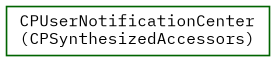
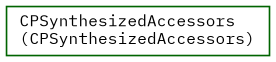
node "CPUserNotificationCenter (CPSynthesizedAccessors)": label "CPUserNotificationCenter (CPSynthesizedAccessors)" -> "CPSynthesizedAccessors (CPSynthesizedAccessors)"
